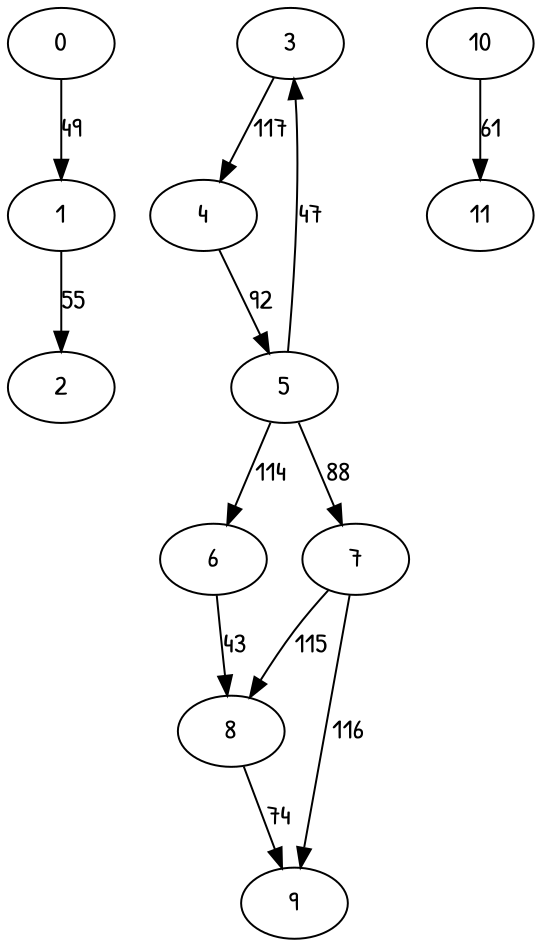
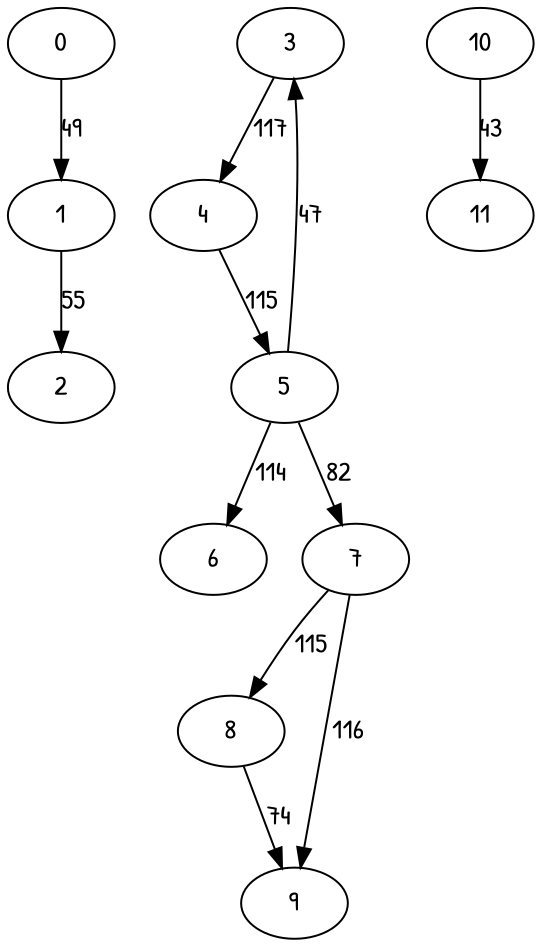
edge "10" -> "11": label "61" -> "43"
edge "4" -> "5": label "92" -> "115"
edge "5" -> "7": label "88" -> "82"
edge "6" -> "8": removed, label "43"
